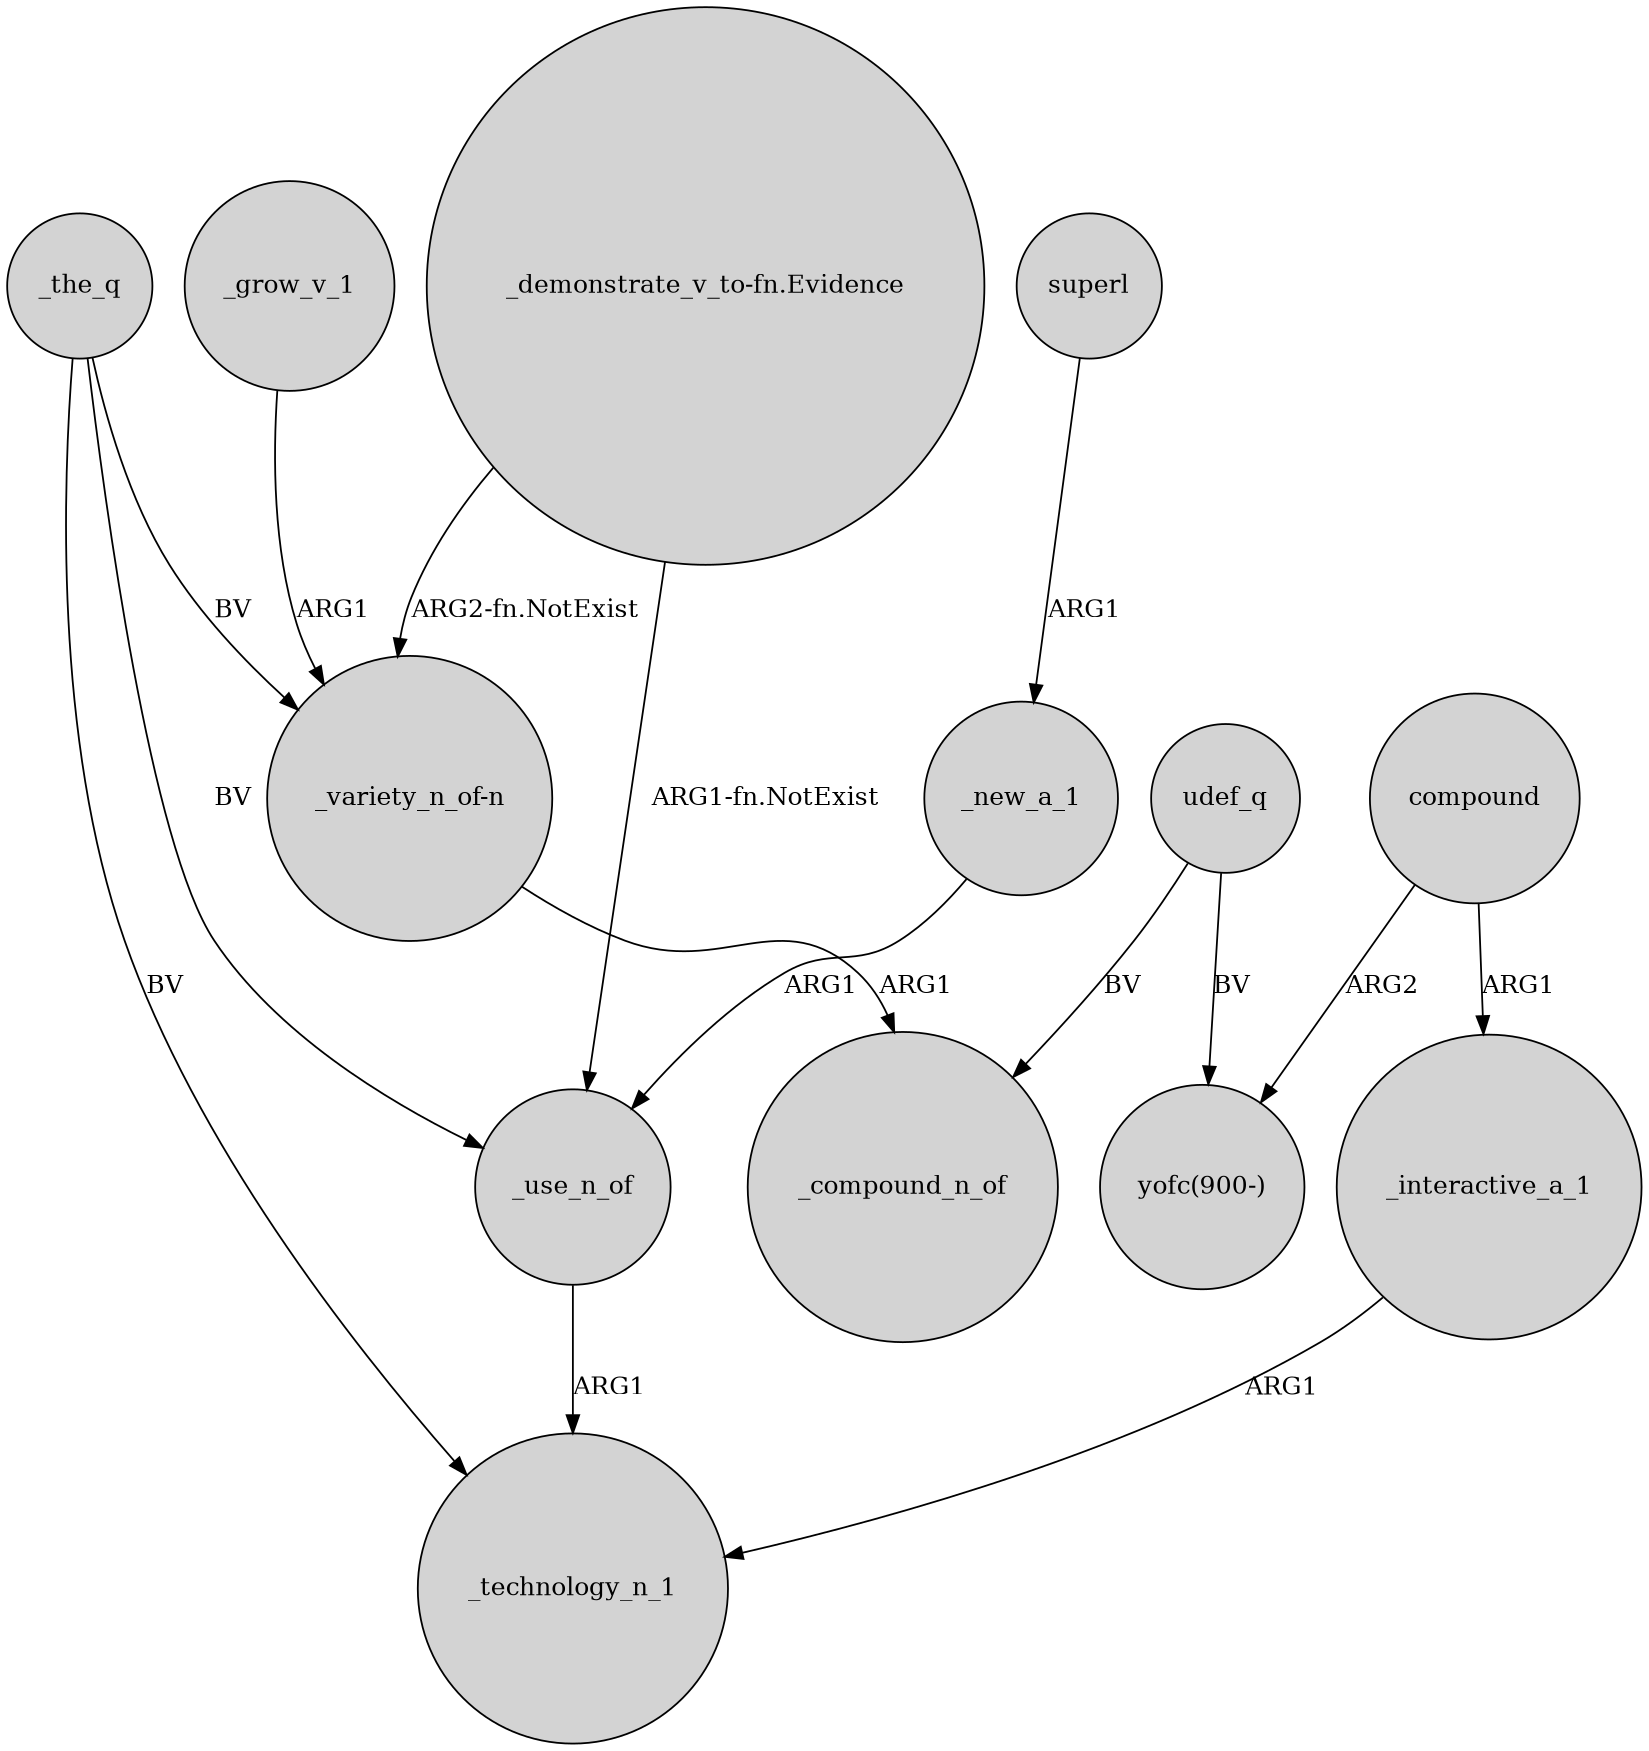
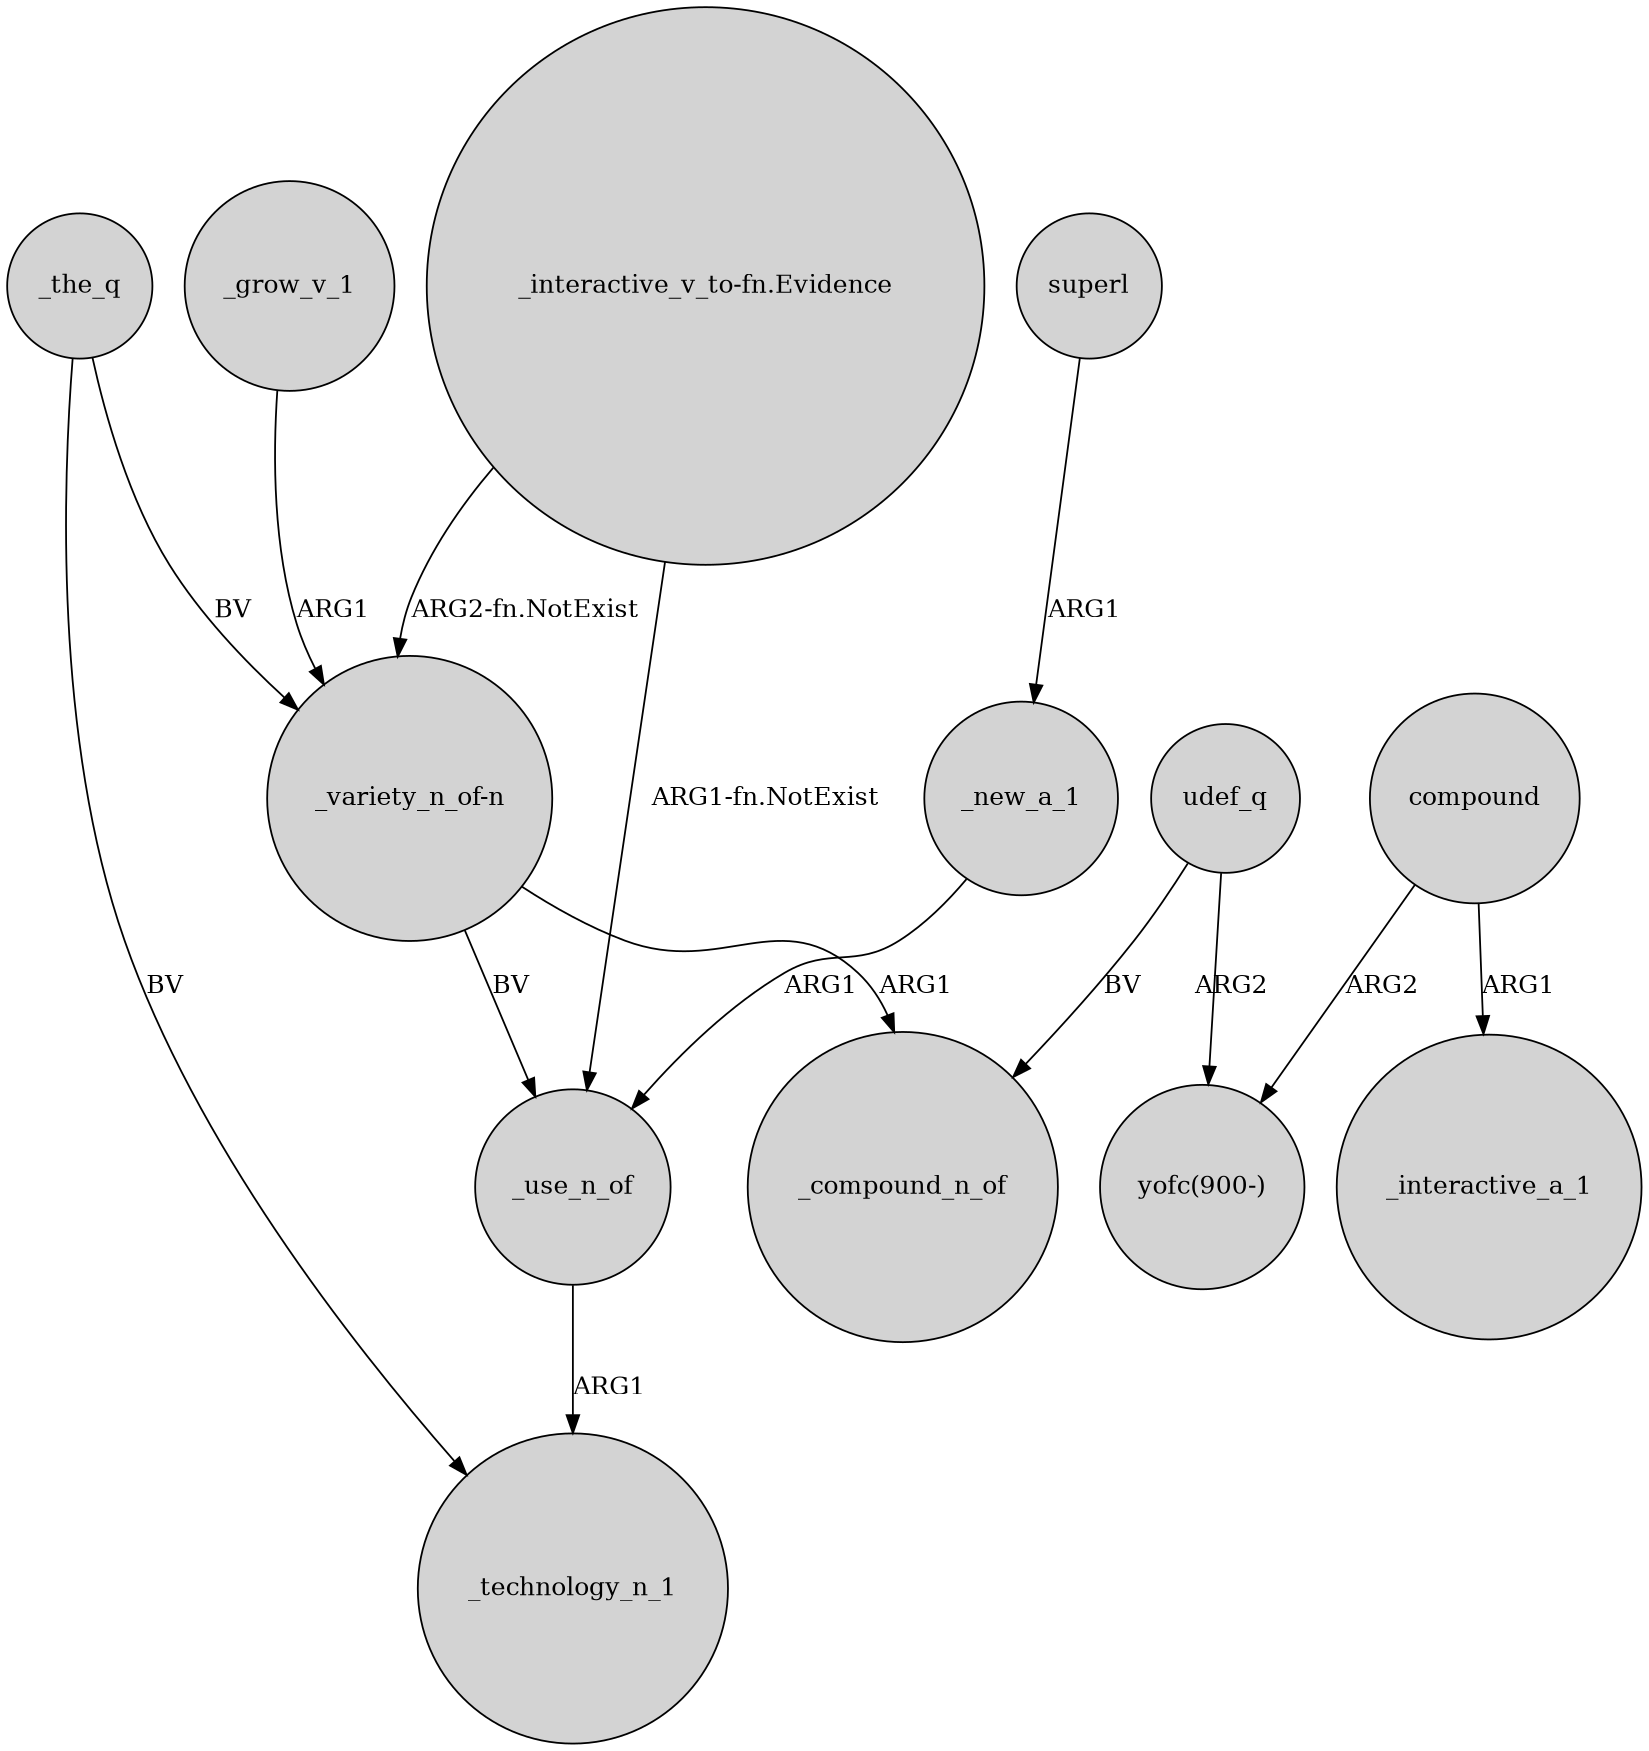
node "_demonstrate_v_to-fn.Evidence": label "_demonstrate_v_to-fn.Evidence" -> "_interactive_v_to-fn.Evidence"
edge "_the_q" -> "_use_n_of": now "_variety_n_of-n" -> "_use_n_of"
edge "udef_q" -> "yofc(900-)": label "BV" -> "ARG2"
edge "_interactive_a_1" -> "_technology_n_1": removed, label "ARG1"
